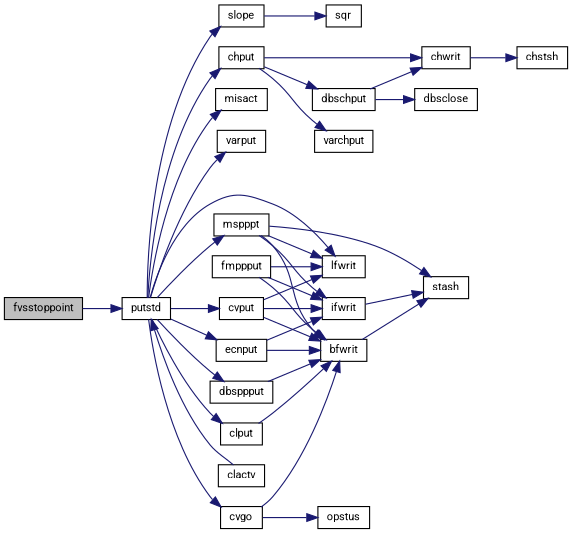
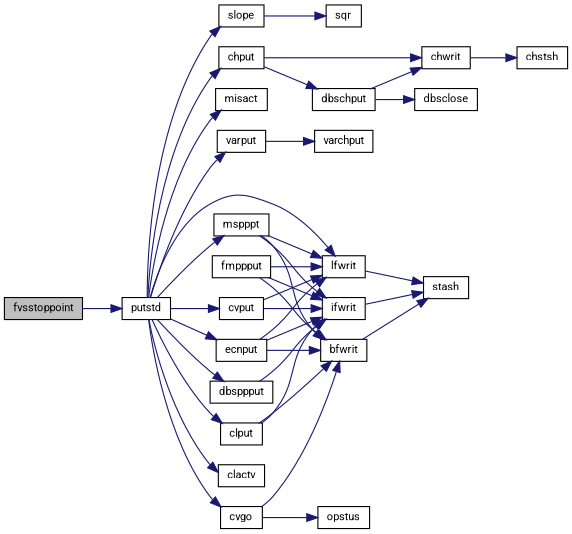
edge "chput" -> "varchput": now "varput" -> "varchput"
edge "mspppt" -> "stash": now "lfwrit" -> "stash"
edge "ecnput" -> "lfwrit": added
edge "cvput" -> "bfwrit": removed
edge "dbsppput" -> "bfwrit": now "dbsppput" -> "ifwrit"
edge "clput" -> "ifwrit": added
edge "clactv" -> "putstd": reversed
